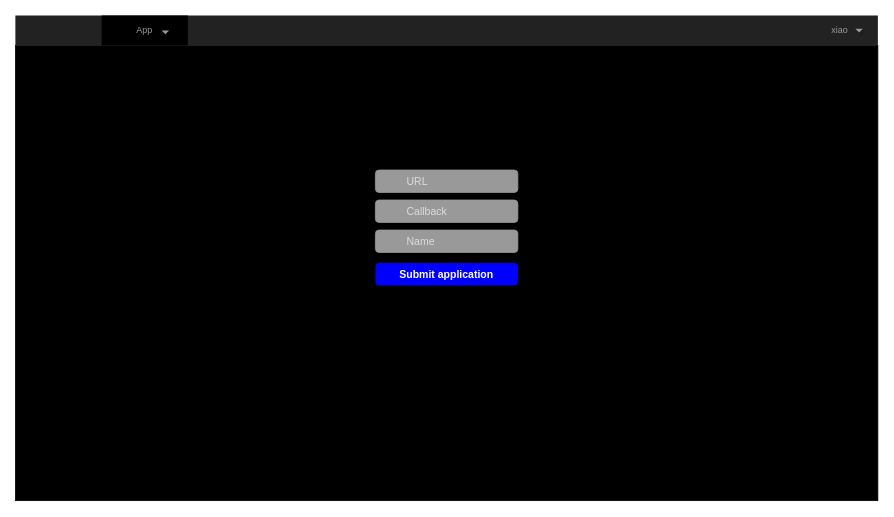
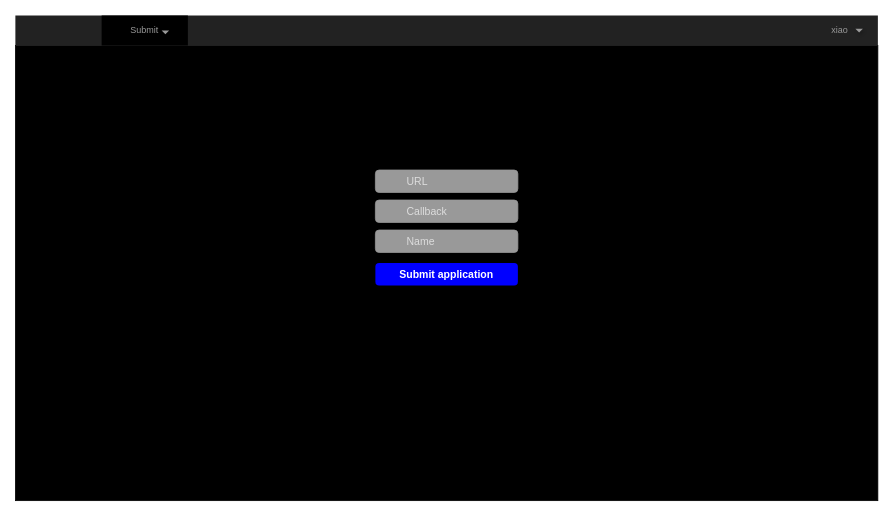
node "App": label "App" -> "Submit"
